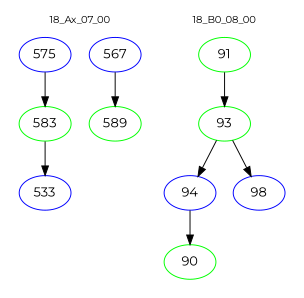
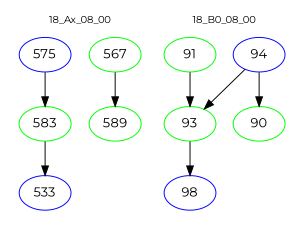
cluster "18_Ax_07_00": label "18_Ax_07_00" -> "18_Ax_08_00"
node "567": color blue -> green
edge "93" -> "94": reversed
